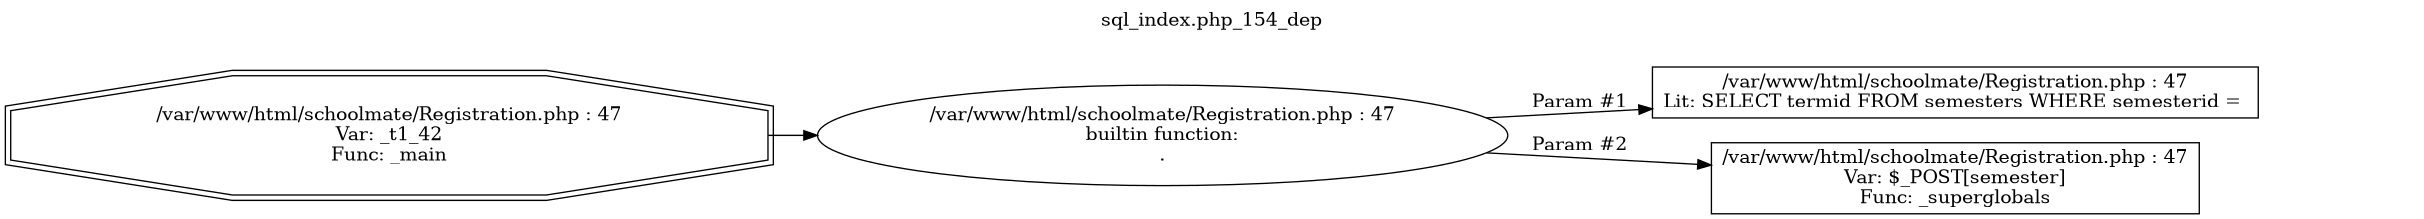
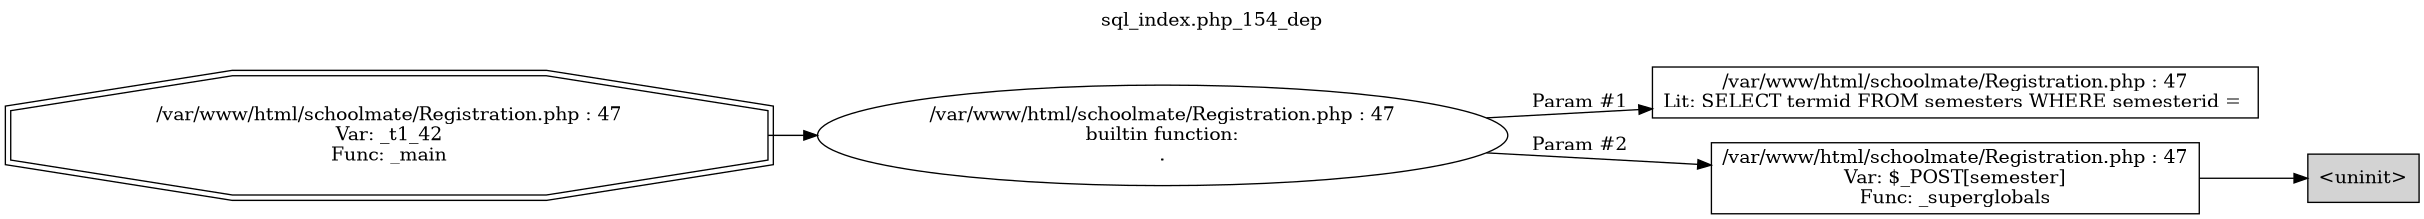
node "<uninit>": added
